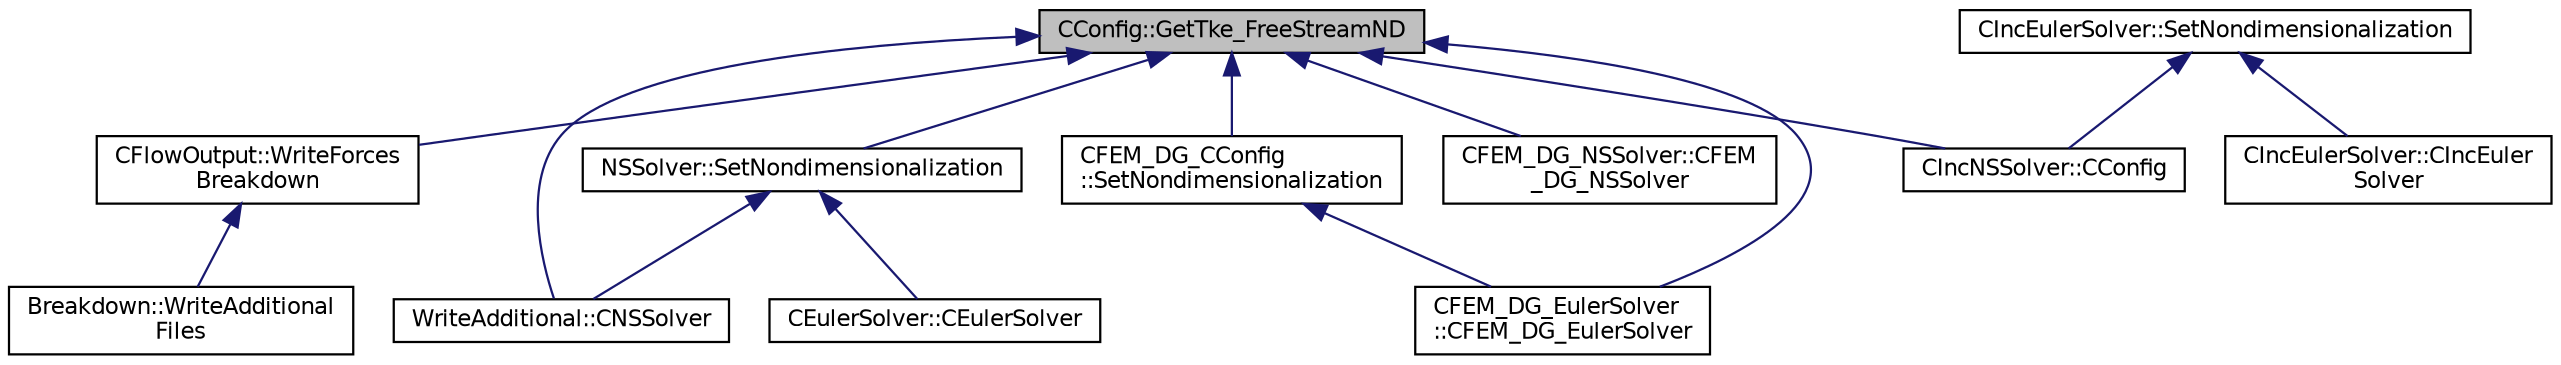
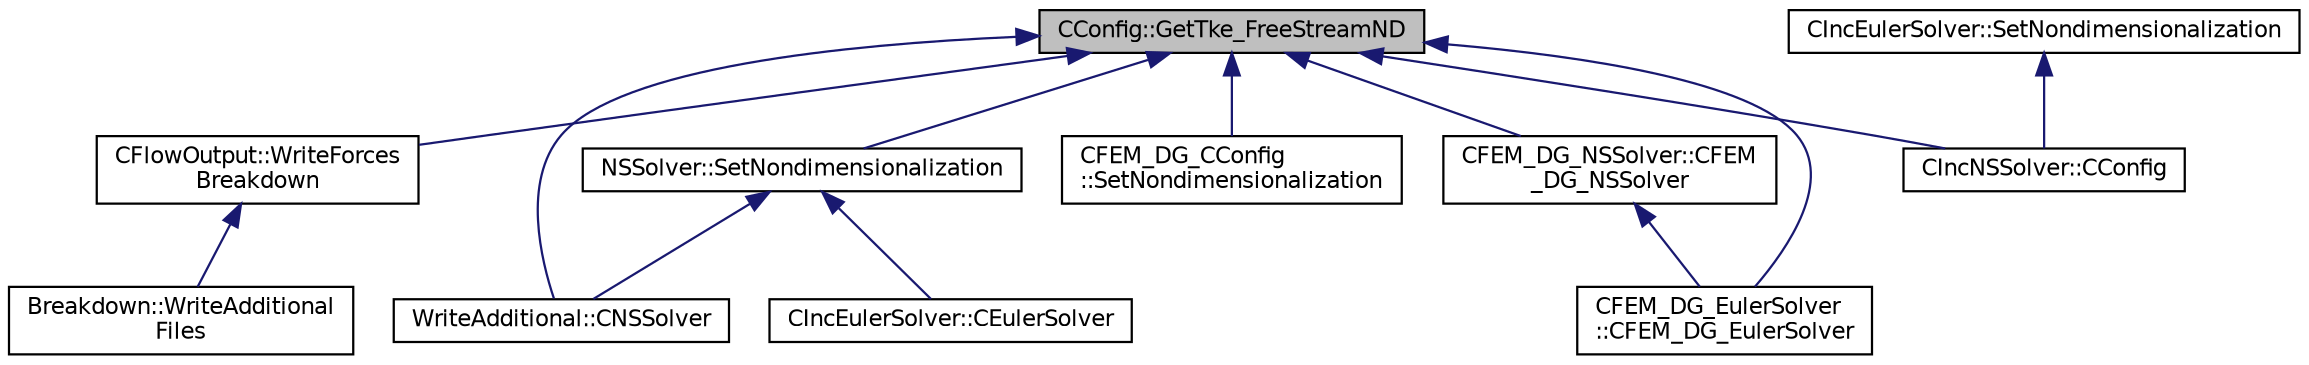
node "CIncEulerSolver::CIncEuler Solver": removed
edge "CFEM_DG_EulerSolver ::CFEM_DG_EulerSolver" -> "CFEM_DG_CConfig ::SetNondimensionalization": now "CFEM_DG_EulerSolver ::CFEM_DG_EulerSolver" -> "CFEM_DG_NSSolver::CFEM _DG_NSSolver"
node "CEulerSolver::CEulerSolver": label "CEulerSolver::CEulerSolver" -> "CIncEulerSolver::CEulerSolver"
